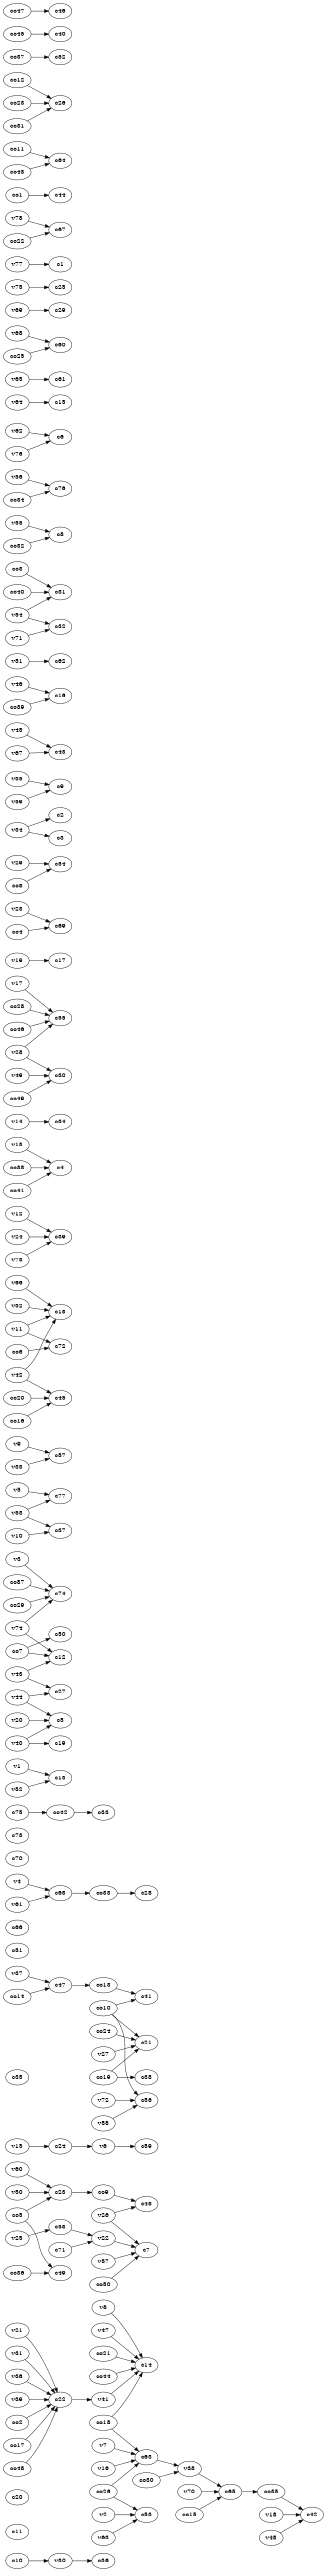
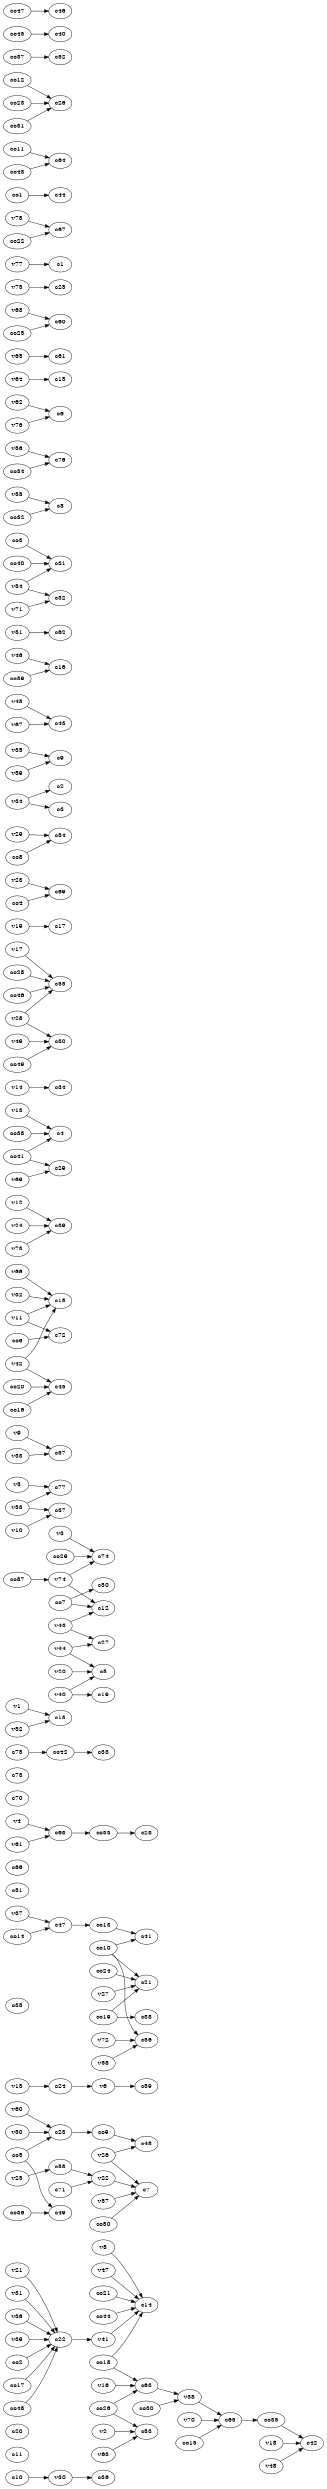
edge "co41" -> "c29": added
edge "co87" -> "c74": now "co87" -> "v74"
node "v7": removed
